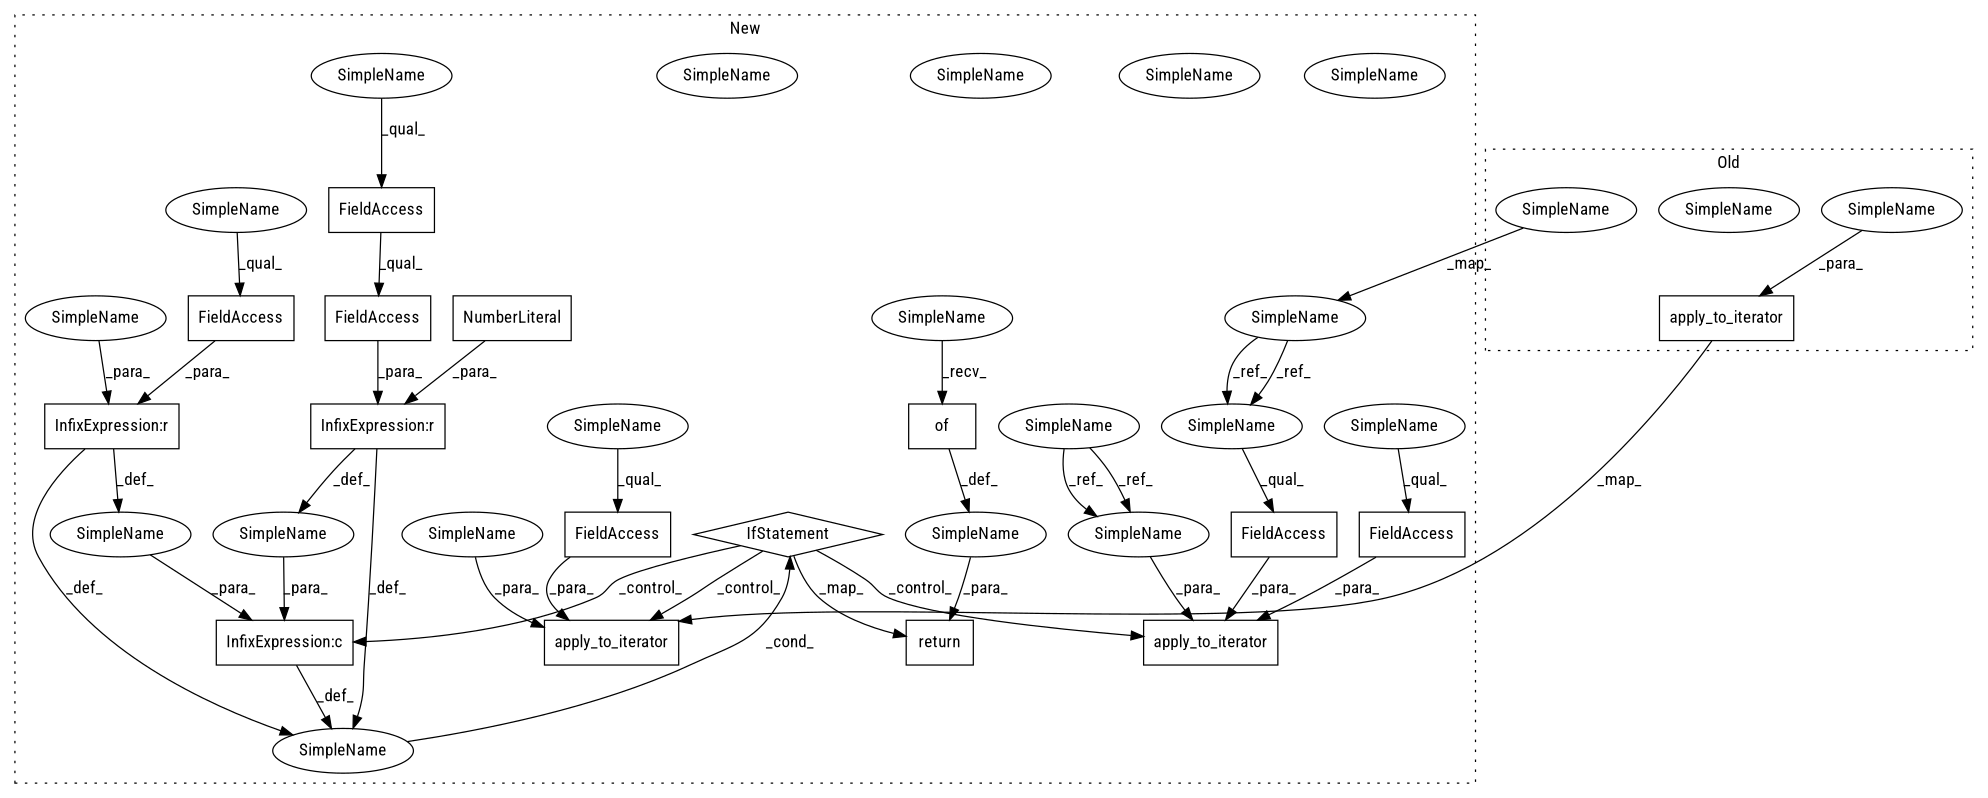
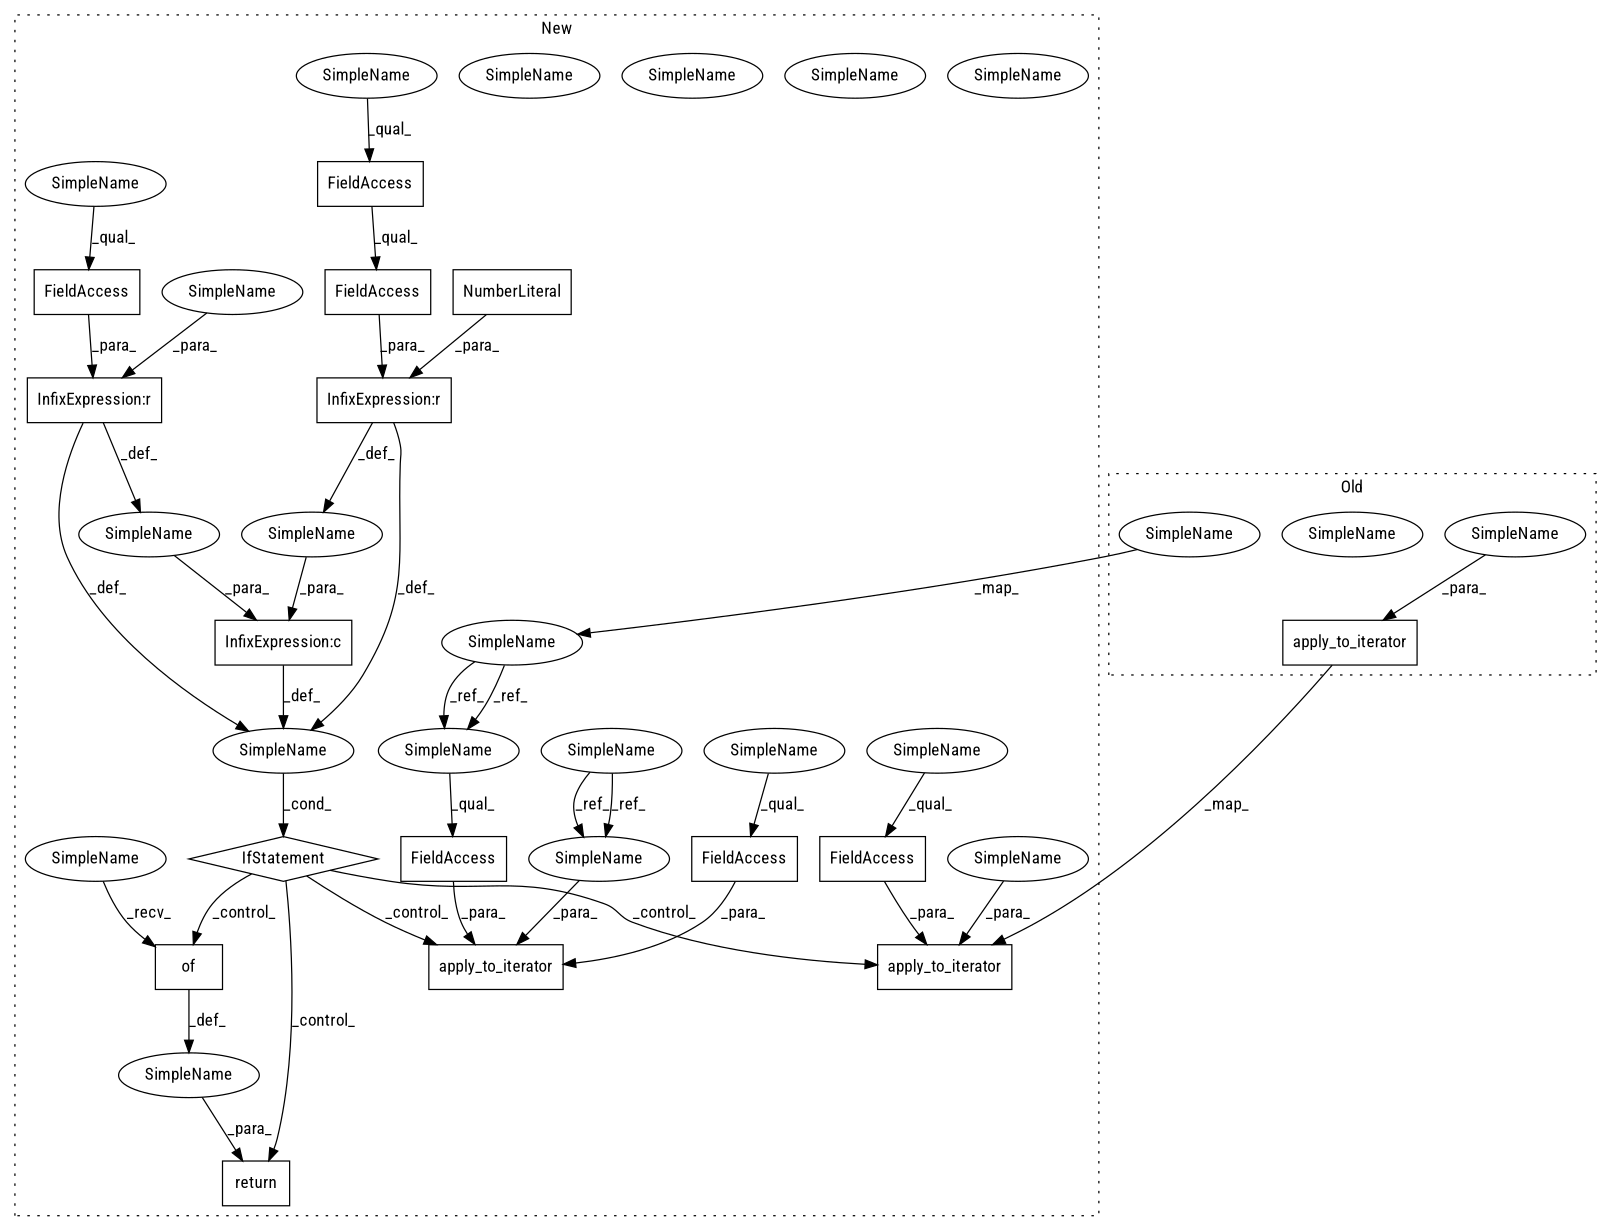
edge "IfStatement" -> "return": label "_map_" -> "_control_"
edge "IfStatement" -> "InfixExpression:c": now "IfStatement" -> "of"
